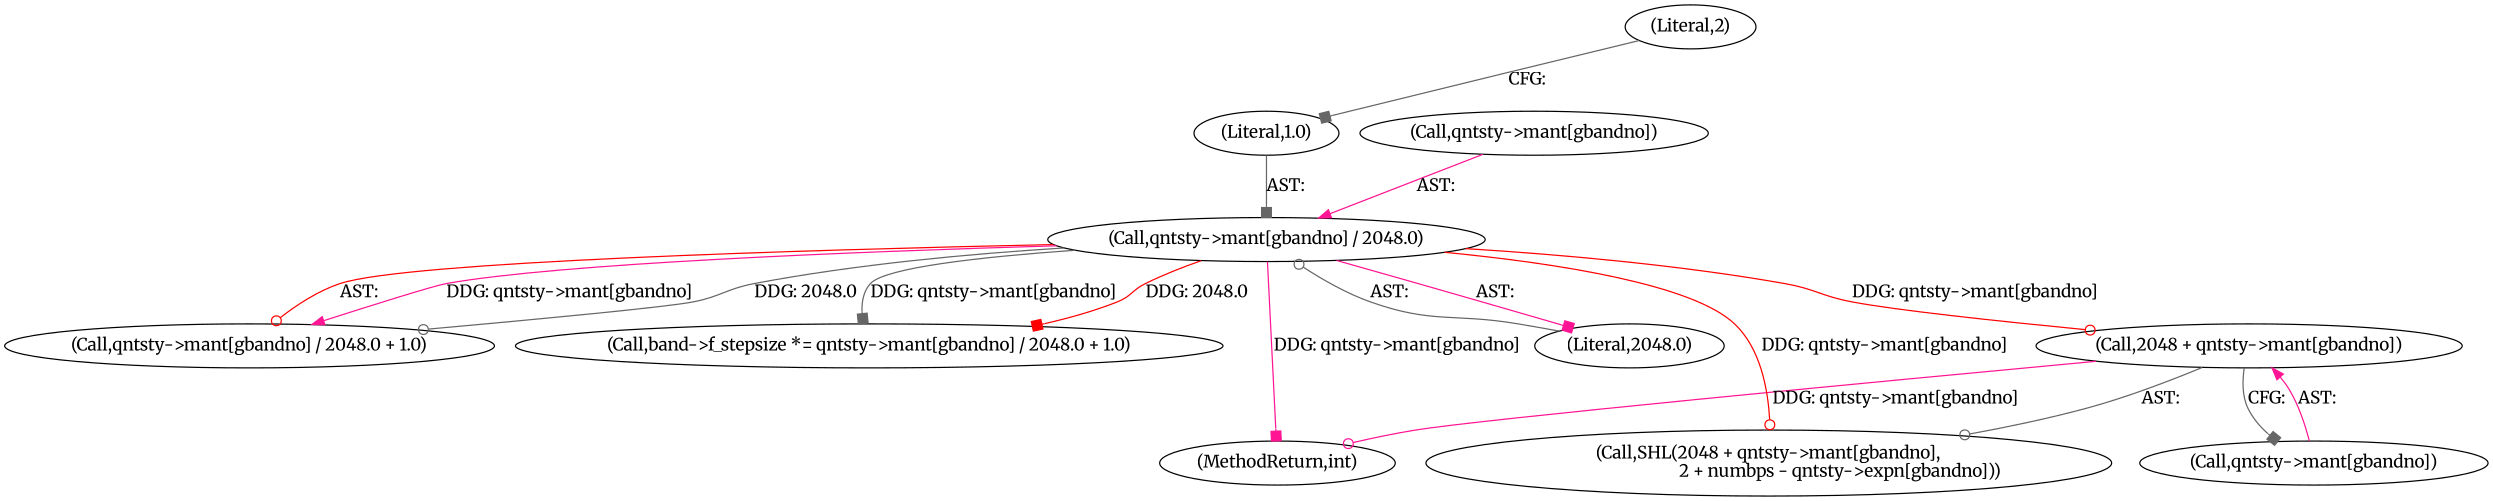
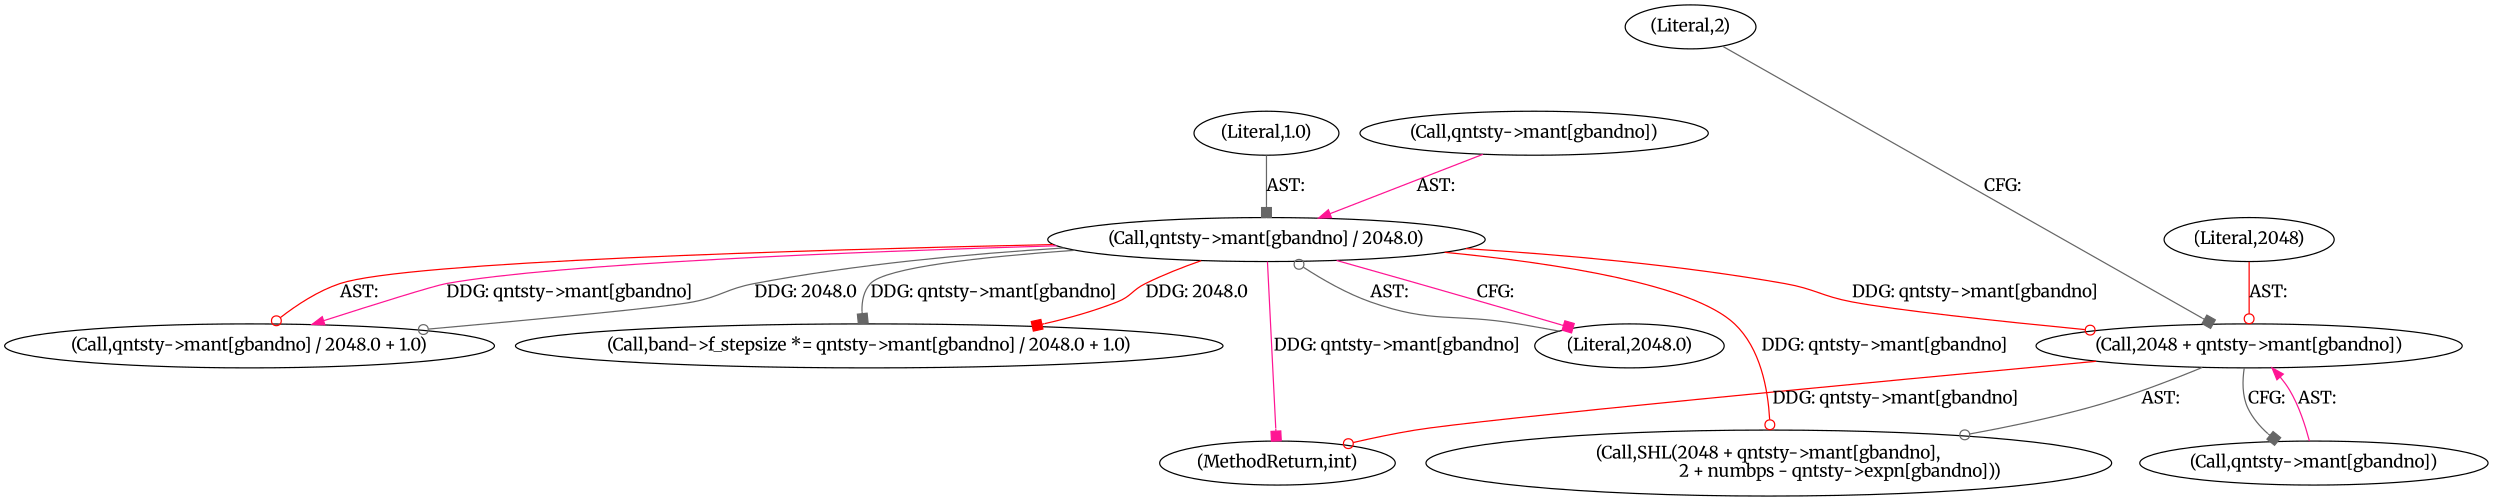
edge "(Literal,2)" -> "(Literal,1.0)": now "(Literal,2)" -> "(Call,2048 + qntsty->mant[gbandno])"
node "(Literal,2048)": added
edge "(Call,qntsty->mant[gbandno] / 2048.0)" -> "(Literal,2048.0)": label "AST: " -> "CFG: "
edge "(Call,2048 + qntsty->mant[gbandno])" -> "(MethodReturn,int)": color deeppink -> red
